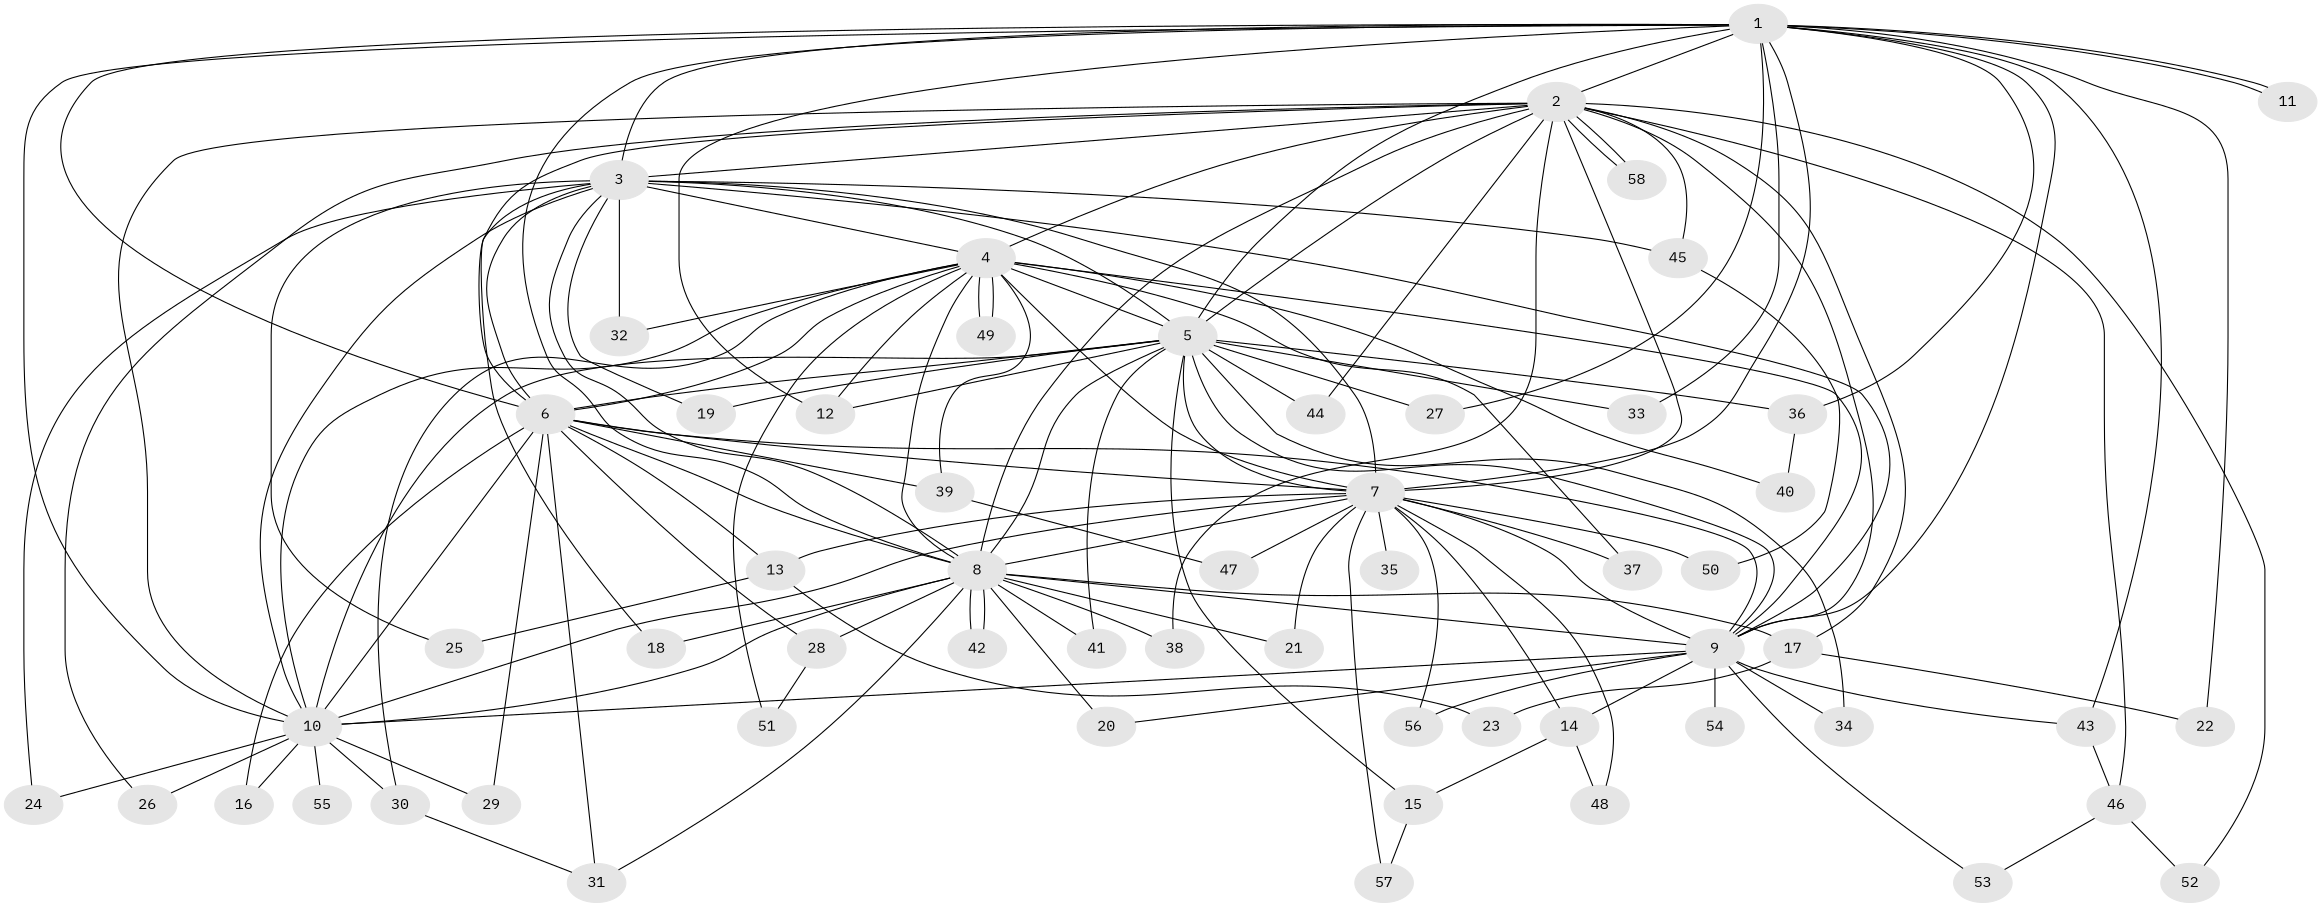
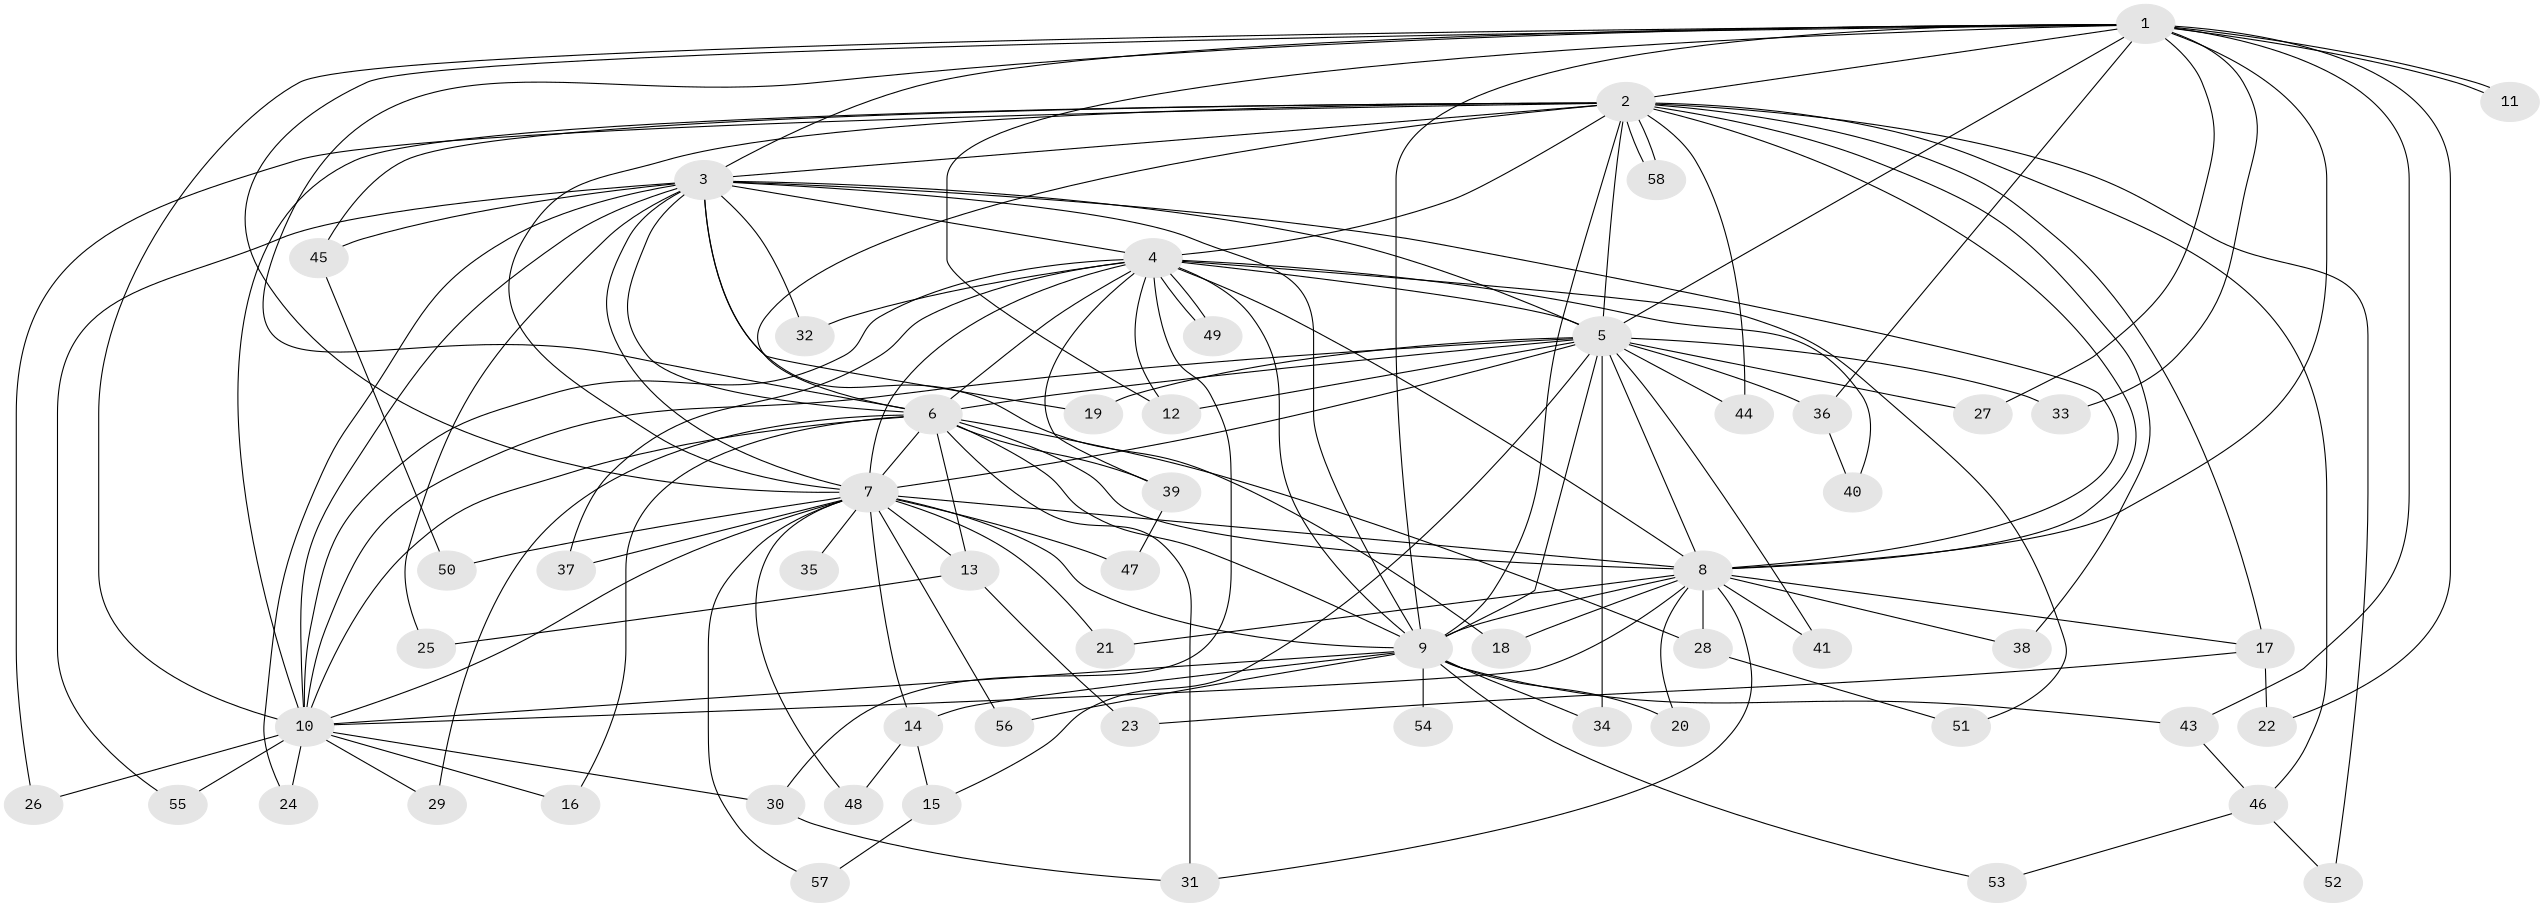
edge "3" -- "55": added
node "42": removed
